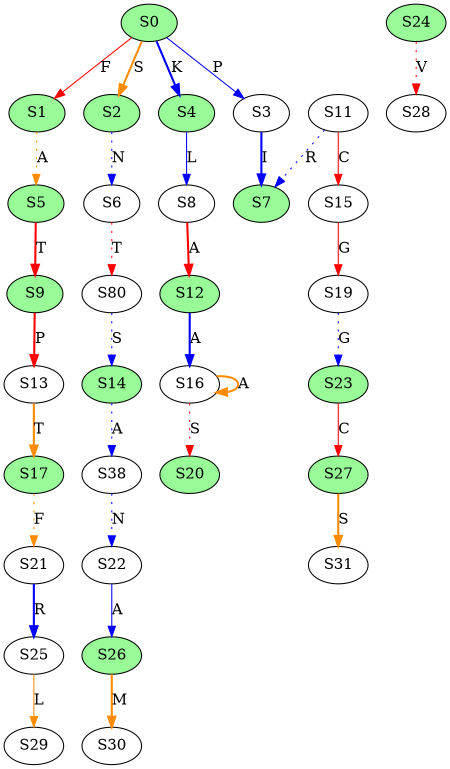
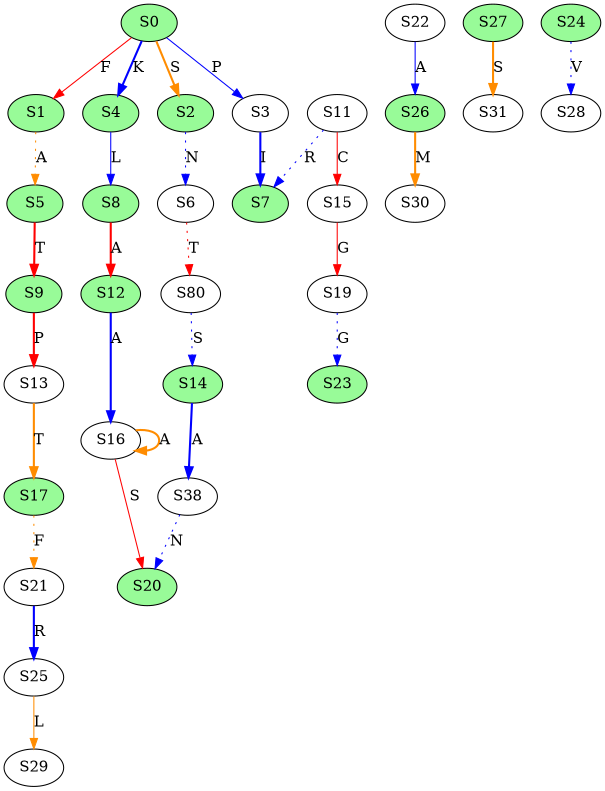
edge "S24" -> "S28": color red -> blue
node "S8": fillcolor white -> palegreen
edge "S14" -> "S38": style dotted -> bold
edge "S16" -> "S20": style dotted -> solid
edge "S23" -> "S27": removed, label "C"
edge "S38" -> "S22": now "S38" -> "S20"
